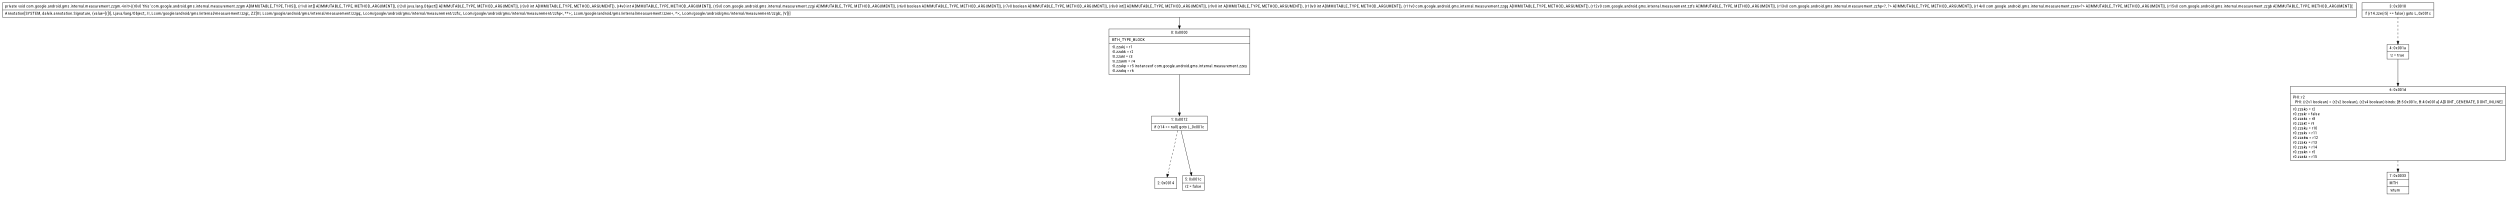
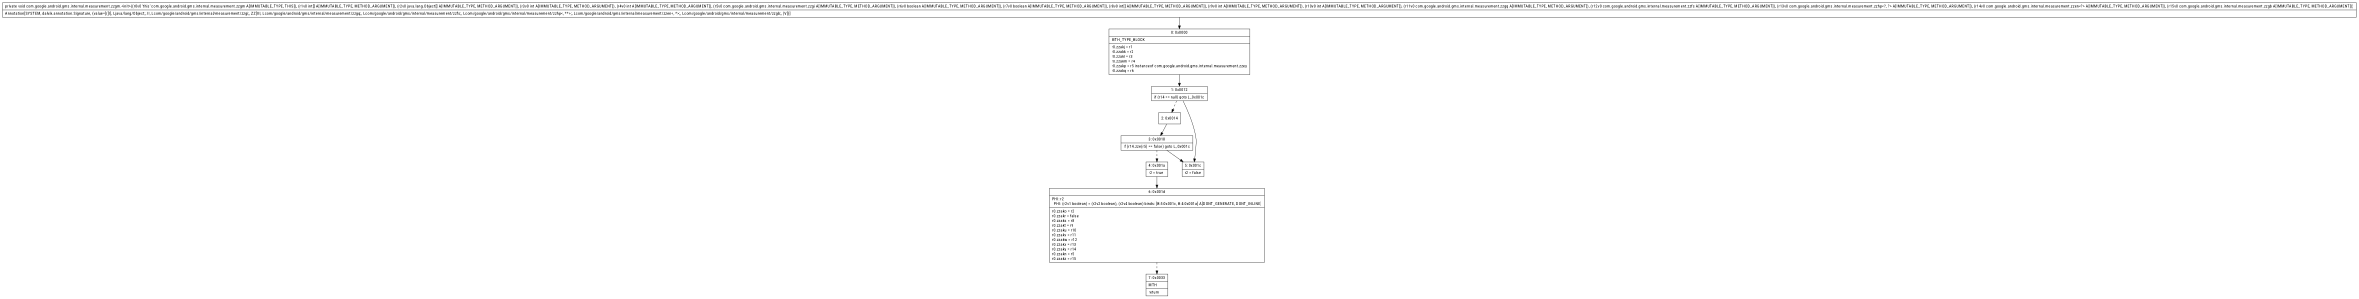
edge "2: 0x0014" -> "3: 0x0018": added
edge "3: 0x0018" -> "5: 0x001c": added
